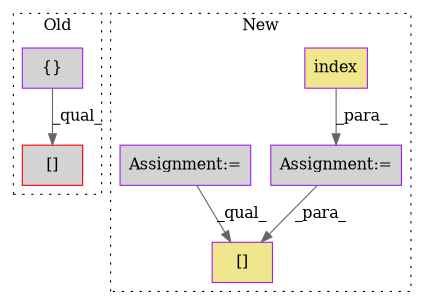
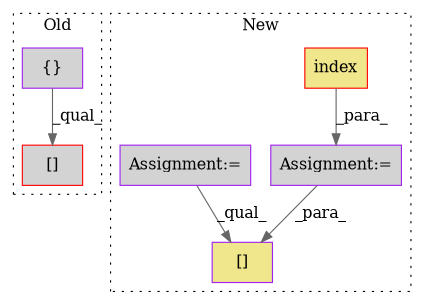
node "index": color purple -> red
